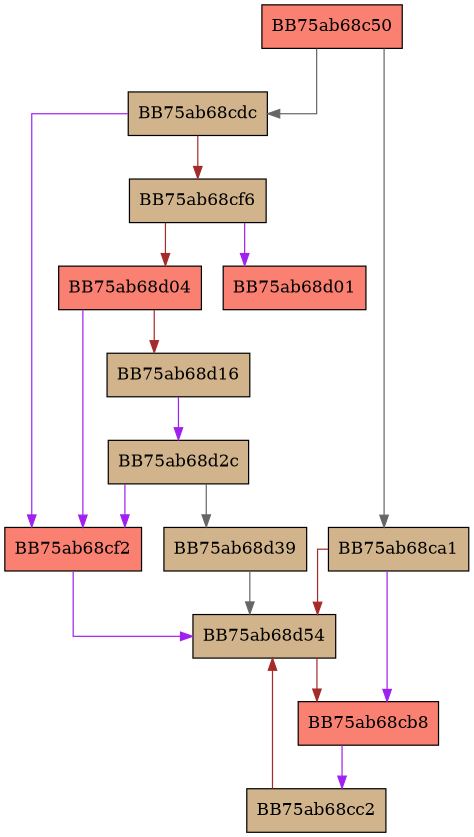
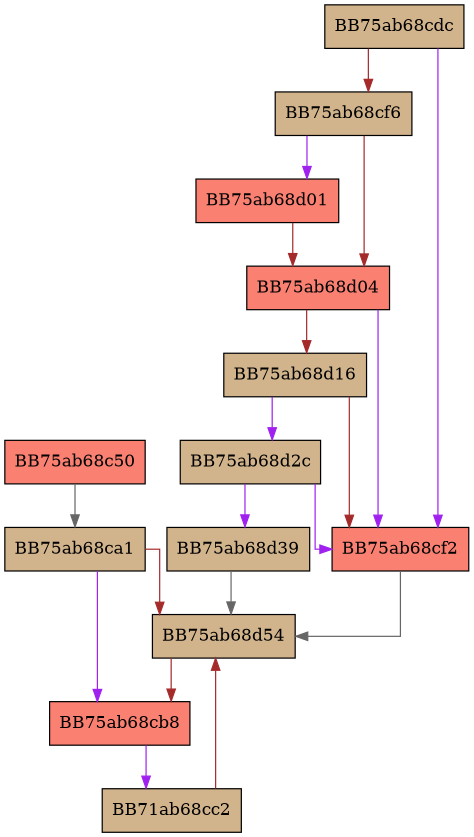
edge "BB75ab68c50" -> "BB75ab68cdc": removed
edge "BB75ab68d01" -> "BB75ab68d04": added
edge "BB75ab68d16" -> "BB75ab68cf2": added
edge "BB75ab68d2c" -> "BB75ab68d39": color gray40 -> purple
edge "BB75ab68cf2" -> "BB75ab68d54": color purple -> gray40
node "BB75ab68cc2": label "BB75ab68cc2" -> "BB71ab68cc2"
